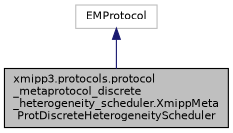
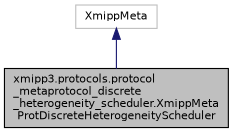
node "EMProtocol": label "EMProtocol" -> "XmippMeta"
